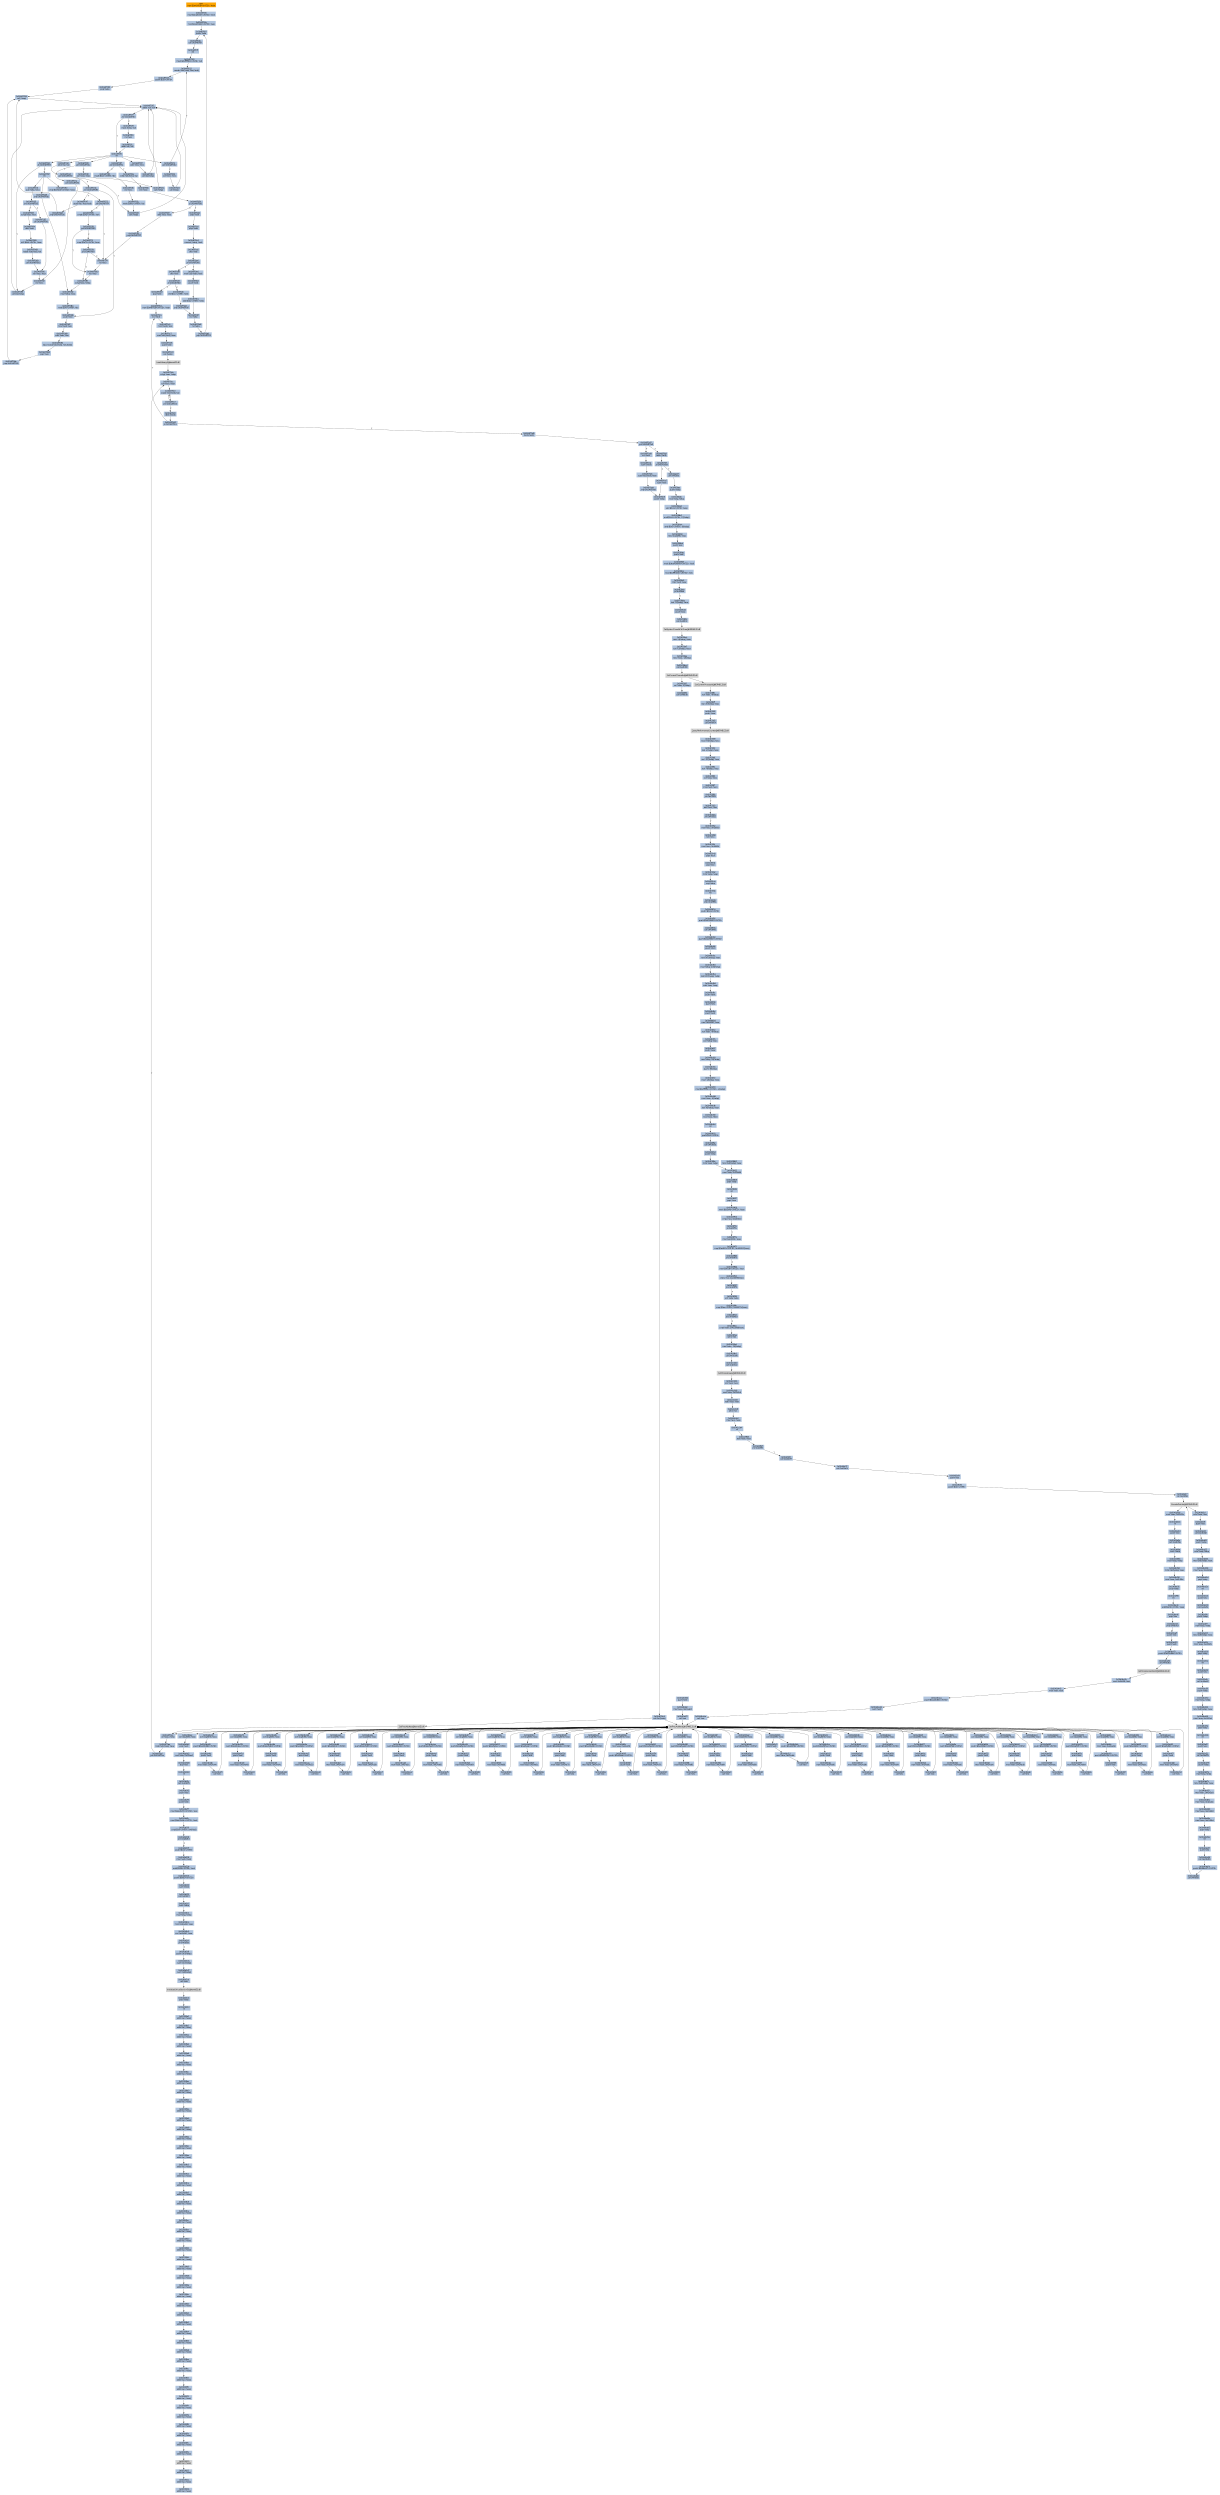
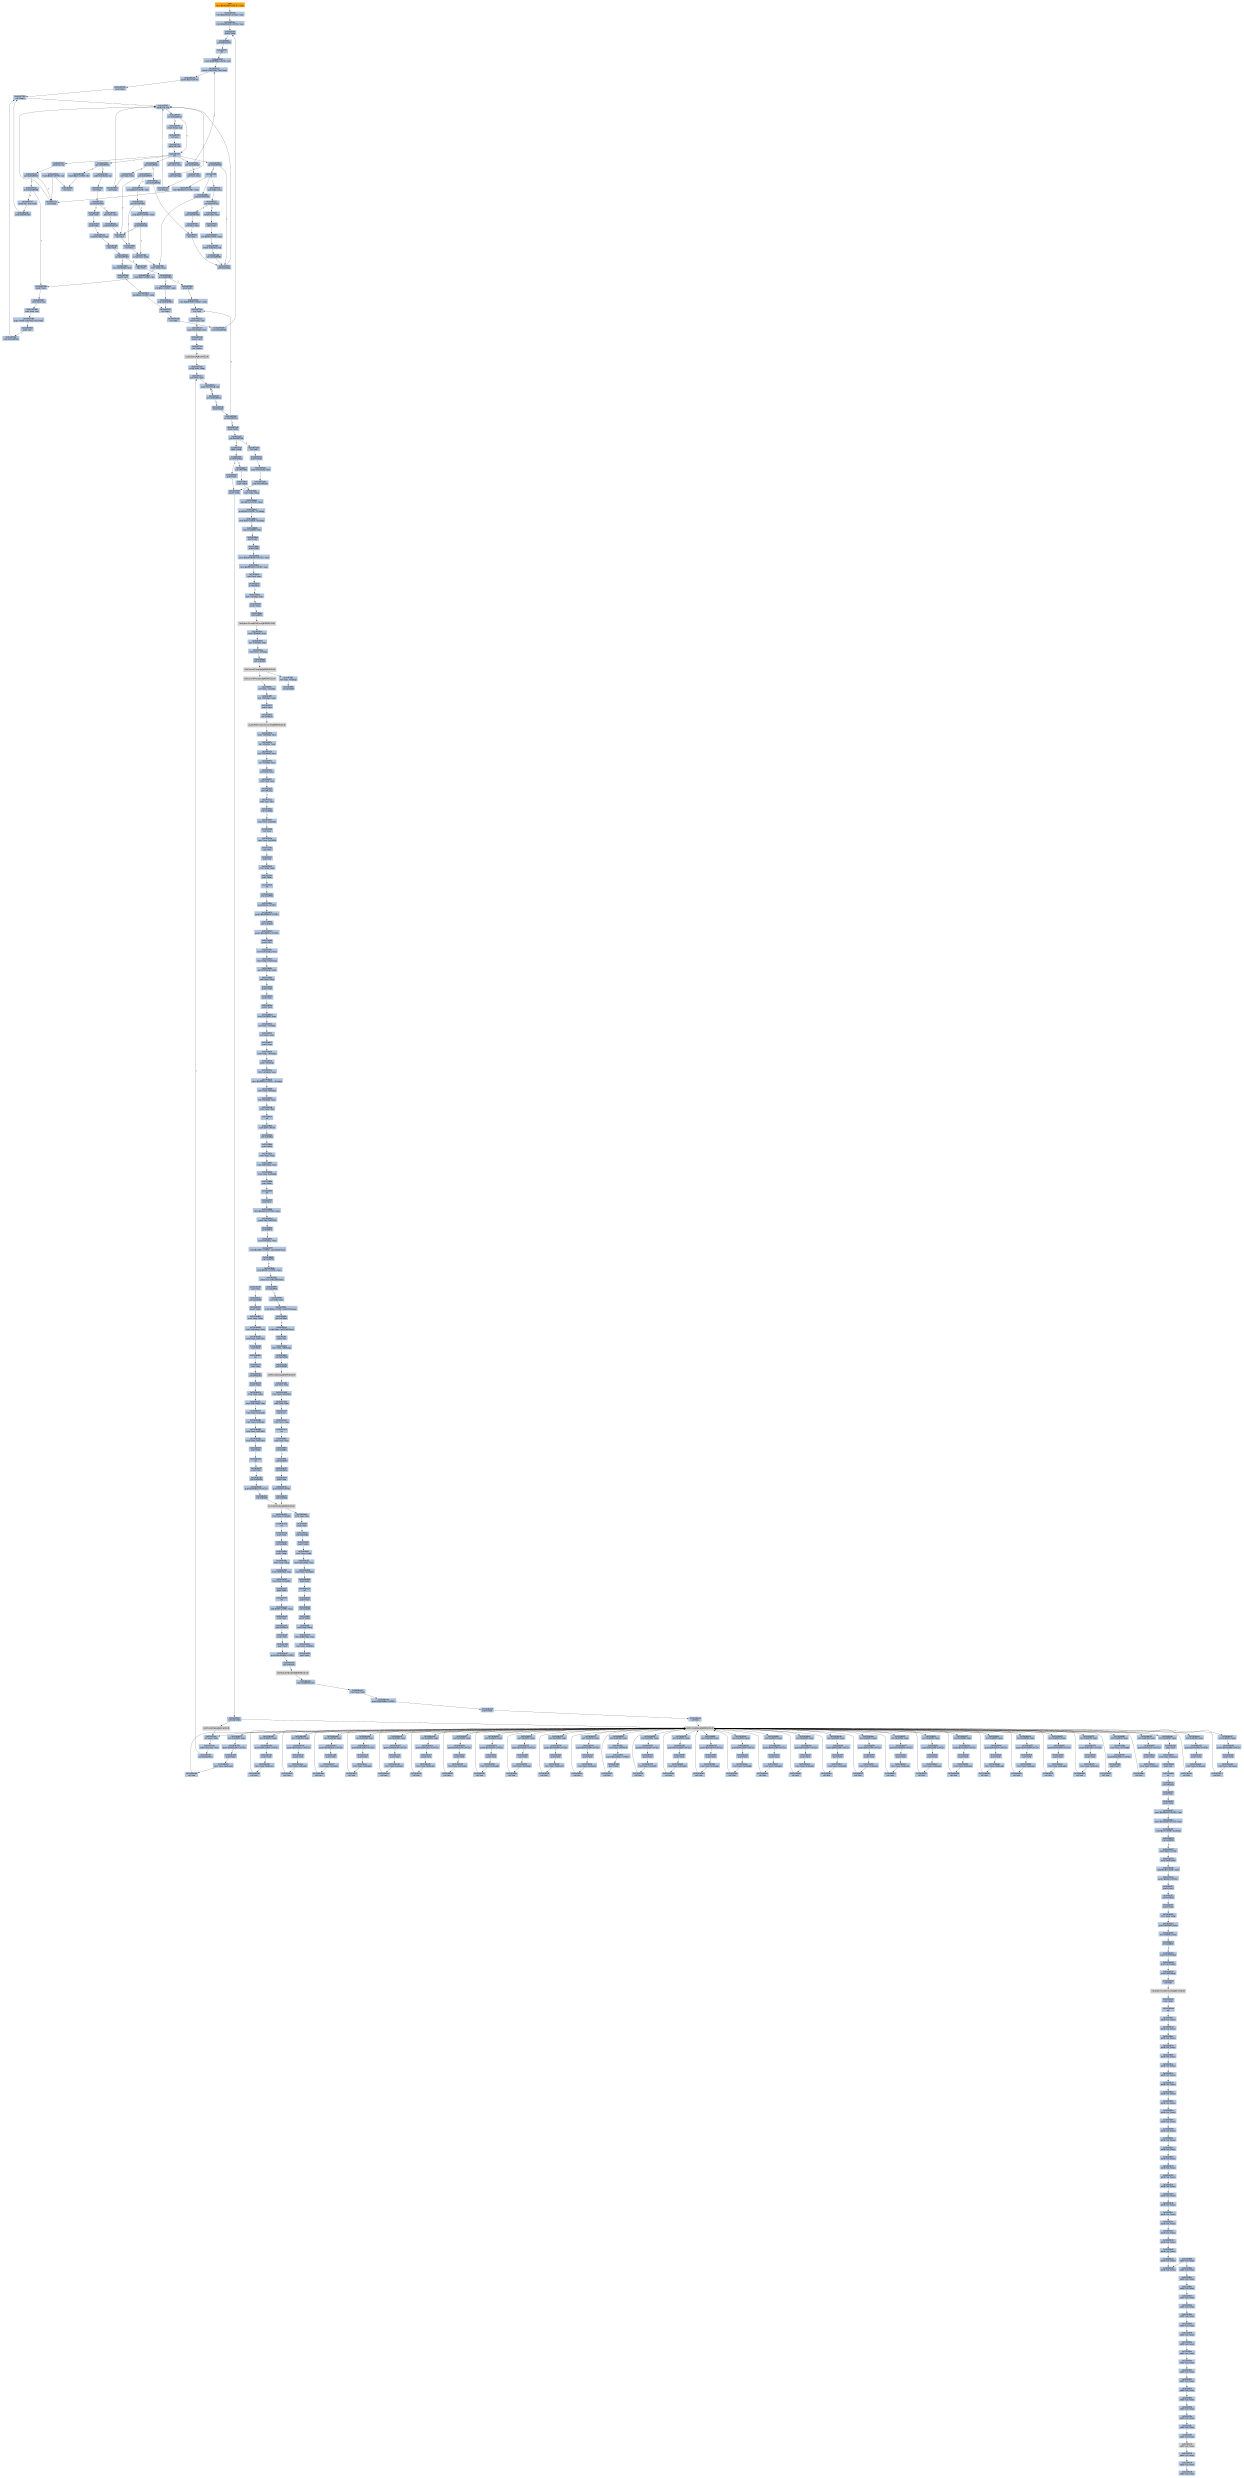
edge "0x0048706e cmpl $0x7d00<UINT32>, %eax" -> "0x00487073 jae 0x0048707f": now "0x0048706e cmpl $0x7d00<UINT32>, %eax" -> "0x0048703e call (%esp)"
edge "0x0048703b incl %ecx" -> "0x0048703c movb $0x10<UINT8>, %al": reversed
edge "0x00487069 call 0x00487090" -> "0x00487090 xorl %ecx, %ecx": now "0x00487069 call 0x00487090" -> "0x00487093 call 0x4(%esp)"
edge "0x0041385e movl %esp, %ebp" -> "0x00413863 movl %eax, 0x433d68": now "0x0041385e movl %esp, %ebp" -> "0x00413860 movl 0x8(%ebp), %eax"
node "0x0040a20a ret": removed
edge "0x0040b5b5 xorl 0x42b190, %eax" -> "0x0040b5c0 pushl %edi": now "0x0040b5bb pushl $0x425f38<UINT32>" -> "0x0040b5c0 pushl %edi"
node "0x0040b666 pushl $0x425fe8<UINT32>": added
edge "0x00000fd6 addb %al, (%eax)" -> "0x00000fd8 addb %al, (%eax)": reversed
